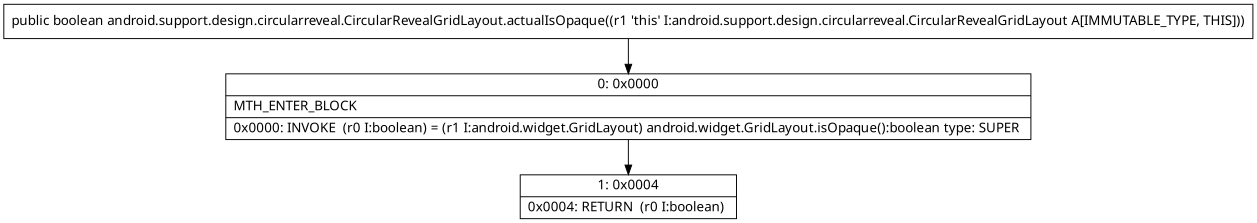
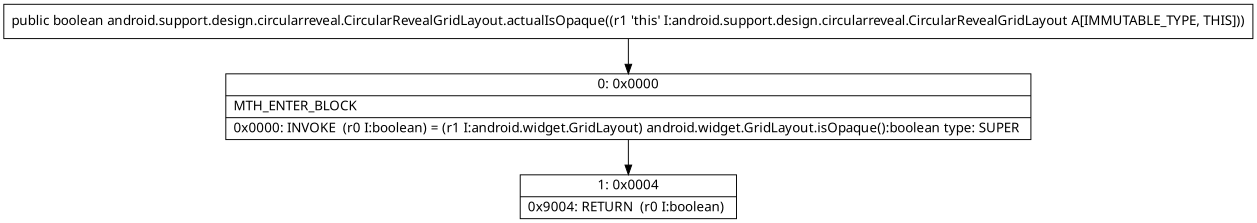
node "1: 0x0004": text "0x0004: RETURN  (r0 I:boolean)" -> "0x9004: RETURN  (r0 I:boolean)"
